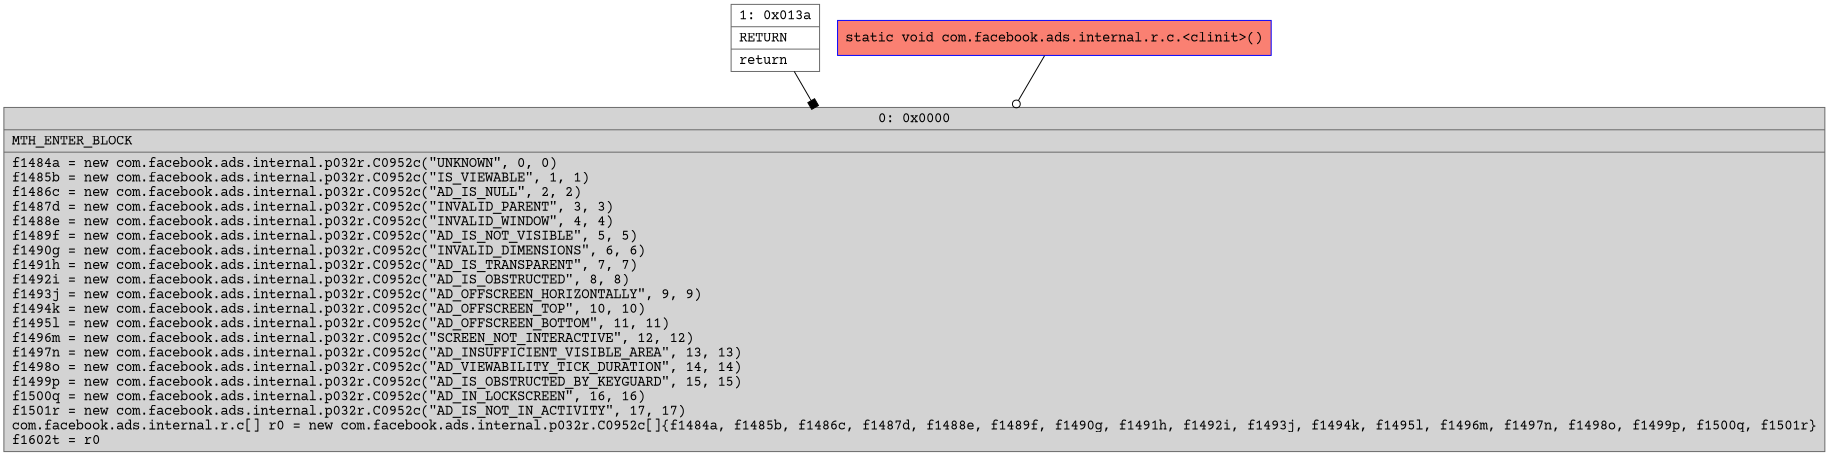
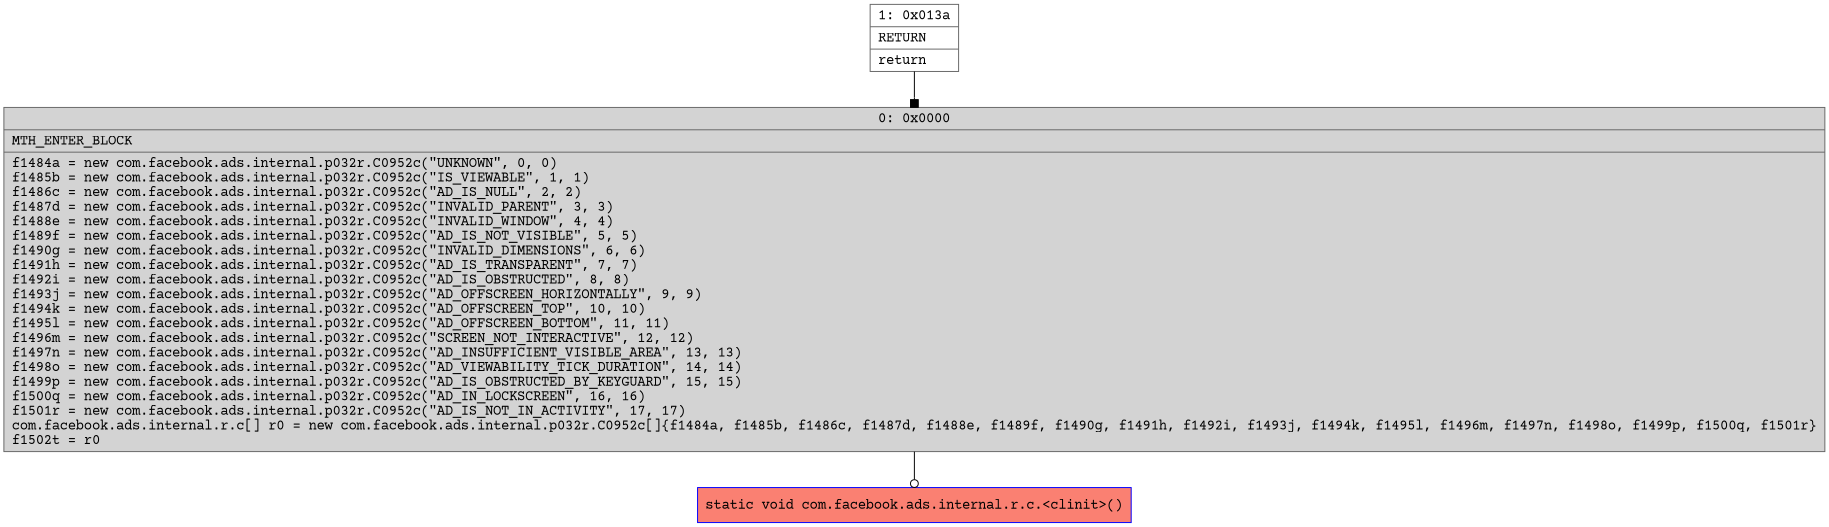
edge "static void com.facebook.ads.internal.r.c.<clinit>()" -> "0: 0x0000": reversed
node "0: 0x0000": text "f1602t = r0" -> "f1502t = r0"
